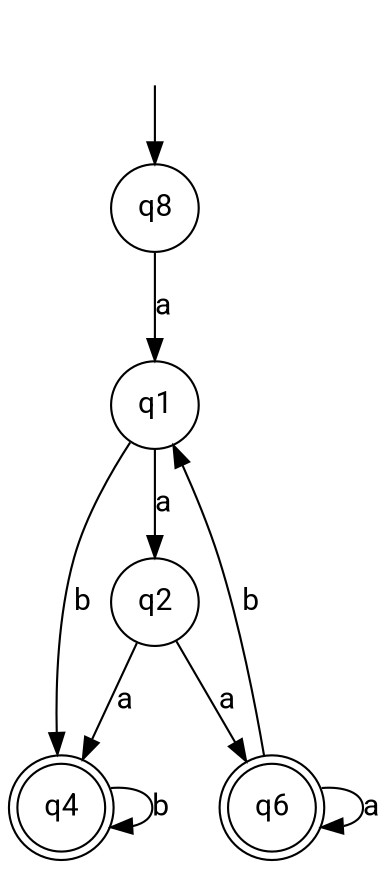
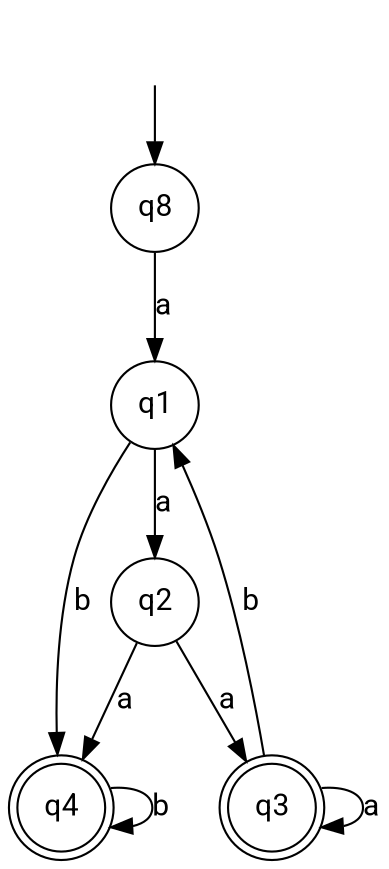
node "q6": label "q6" -> "q3"
